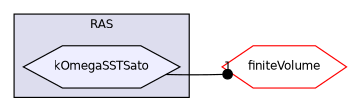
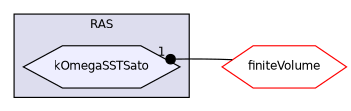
edge "kOmegaSSTSato" -> "finiteVolume": reversed
